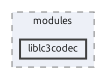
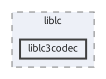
cluster "modules": label "modules" -> "liblc"
